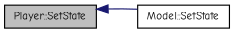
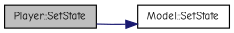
edge "Model::SetState" -> "Player::SetState": reversed
